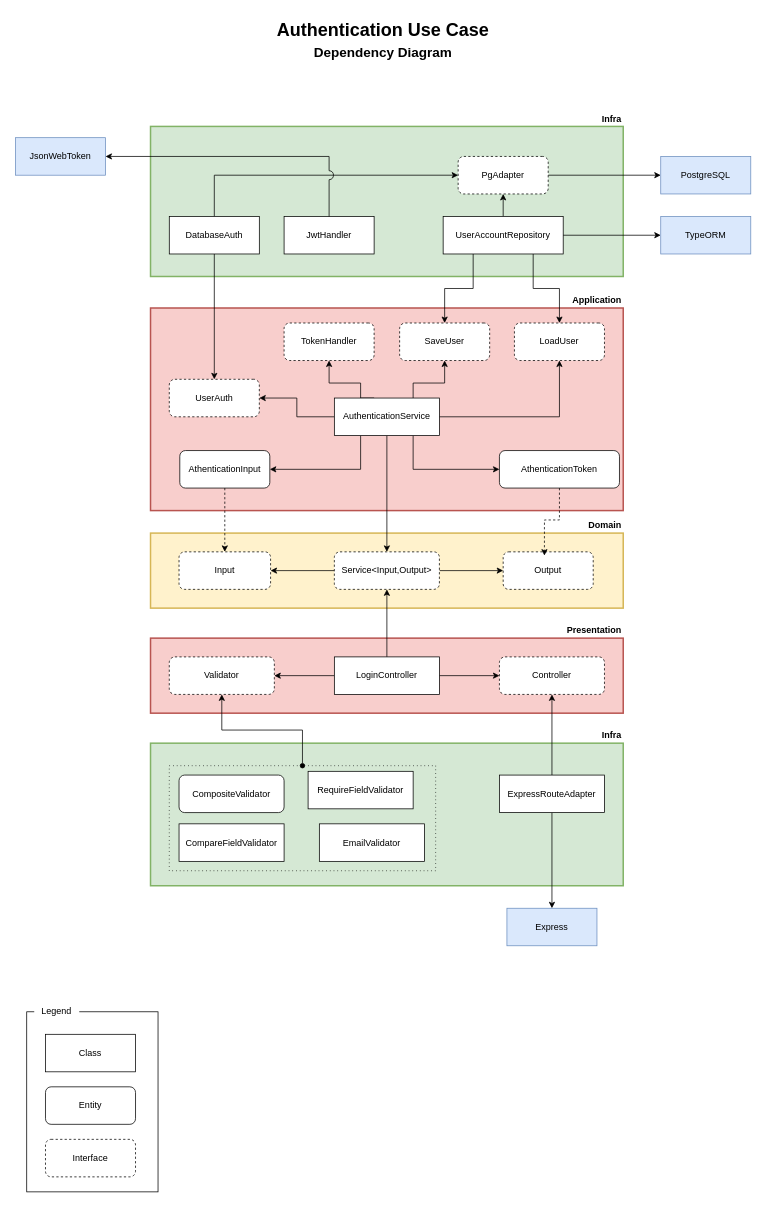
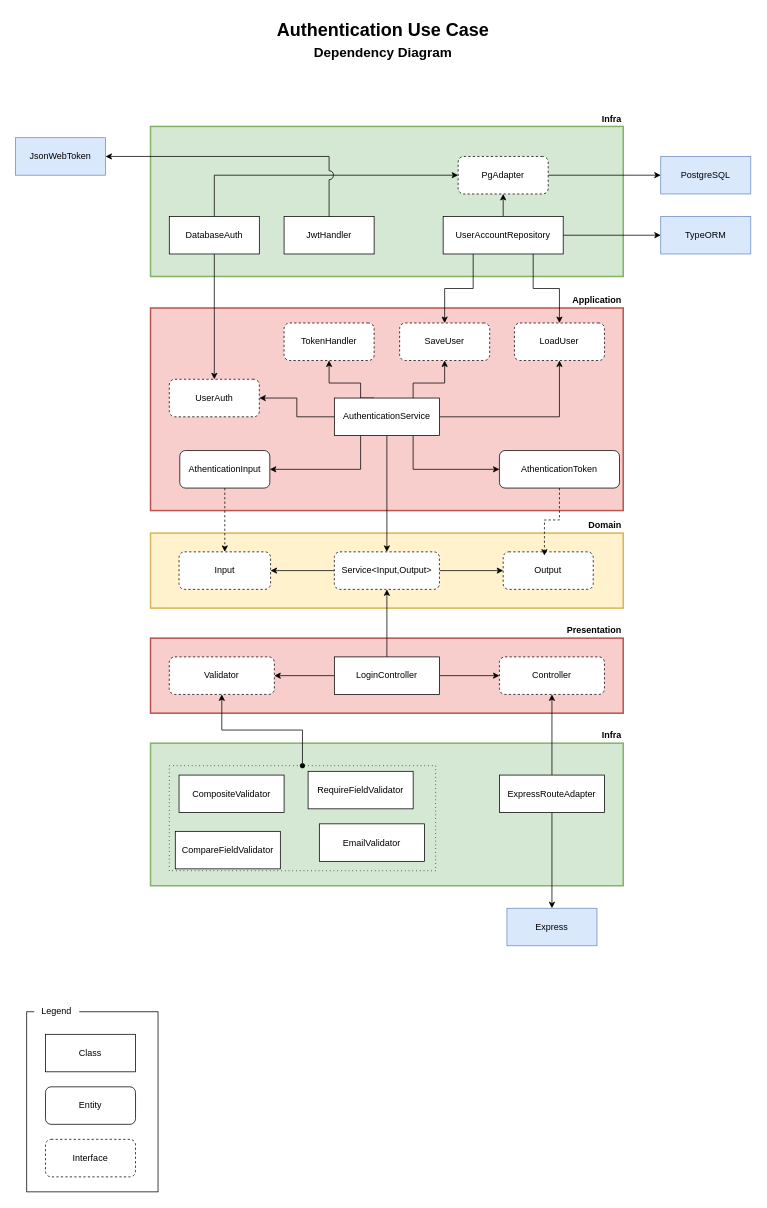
node "CompositeValidator": shape rounded rectangle -> rectangle
node "CompareFieldValidator": moved (231, 842) -> (228, 850)
